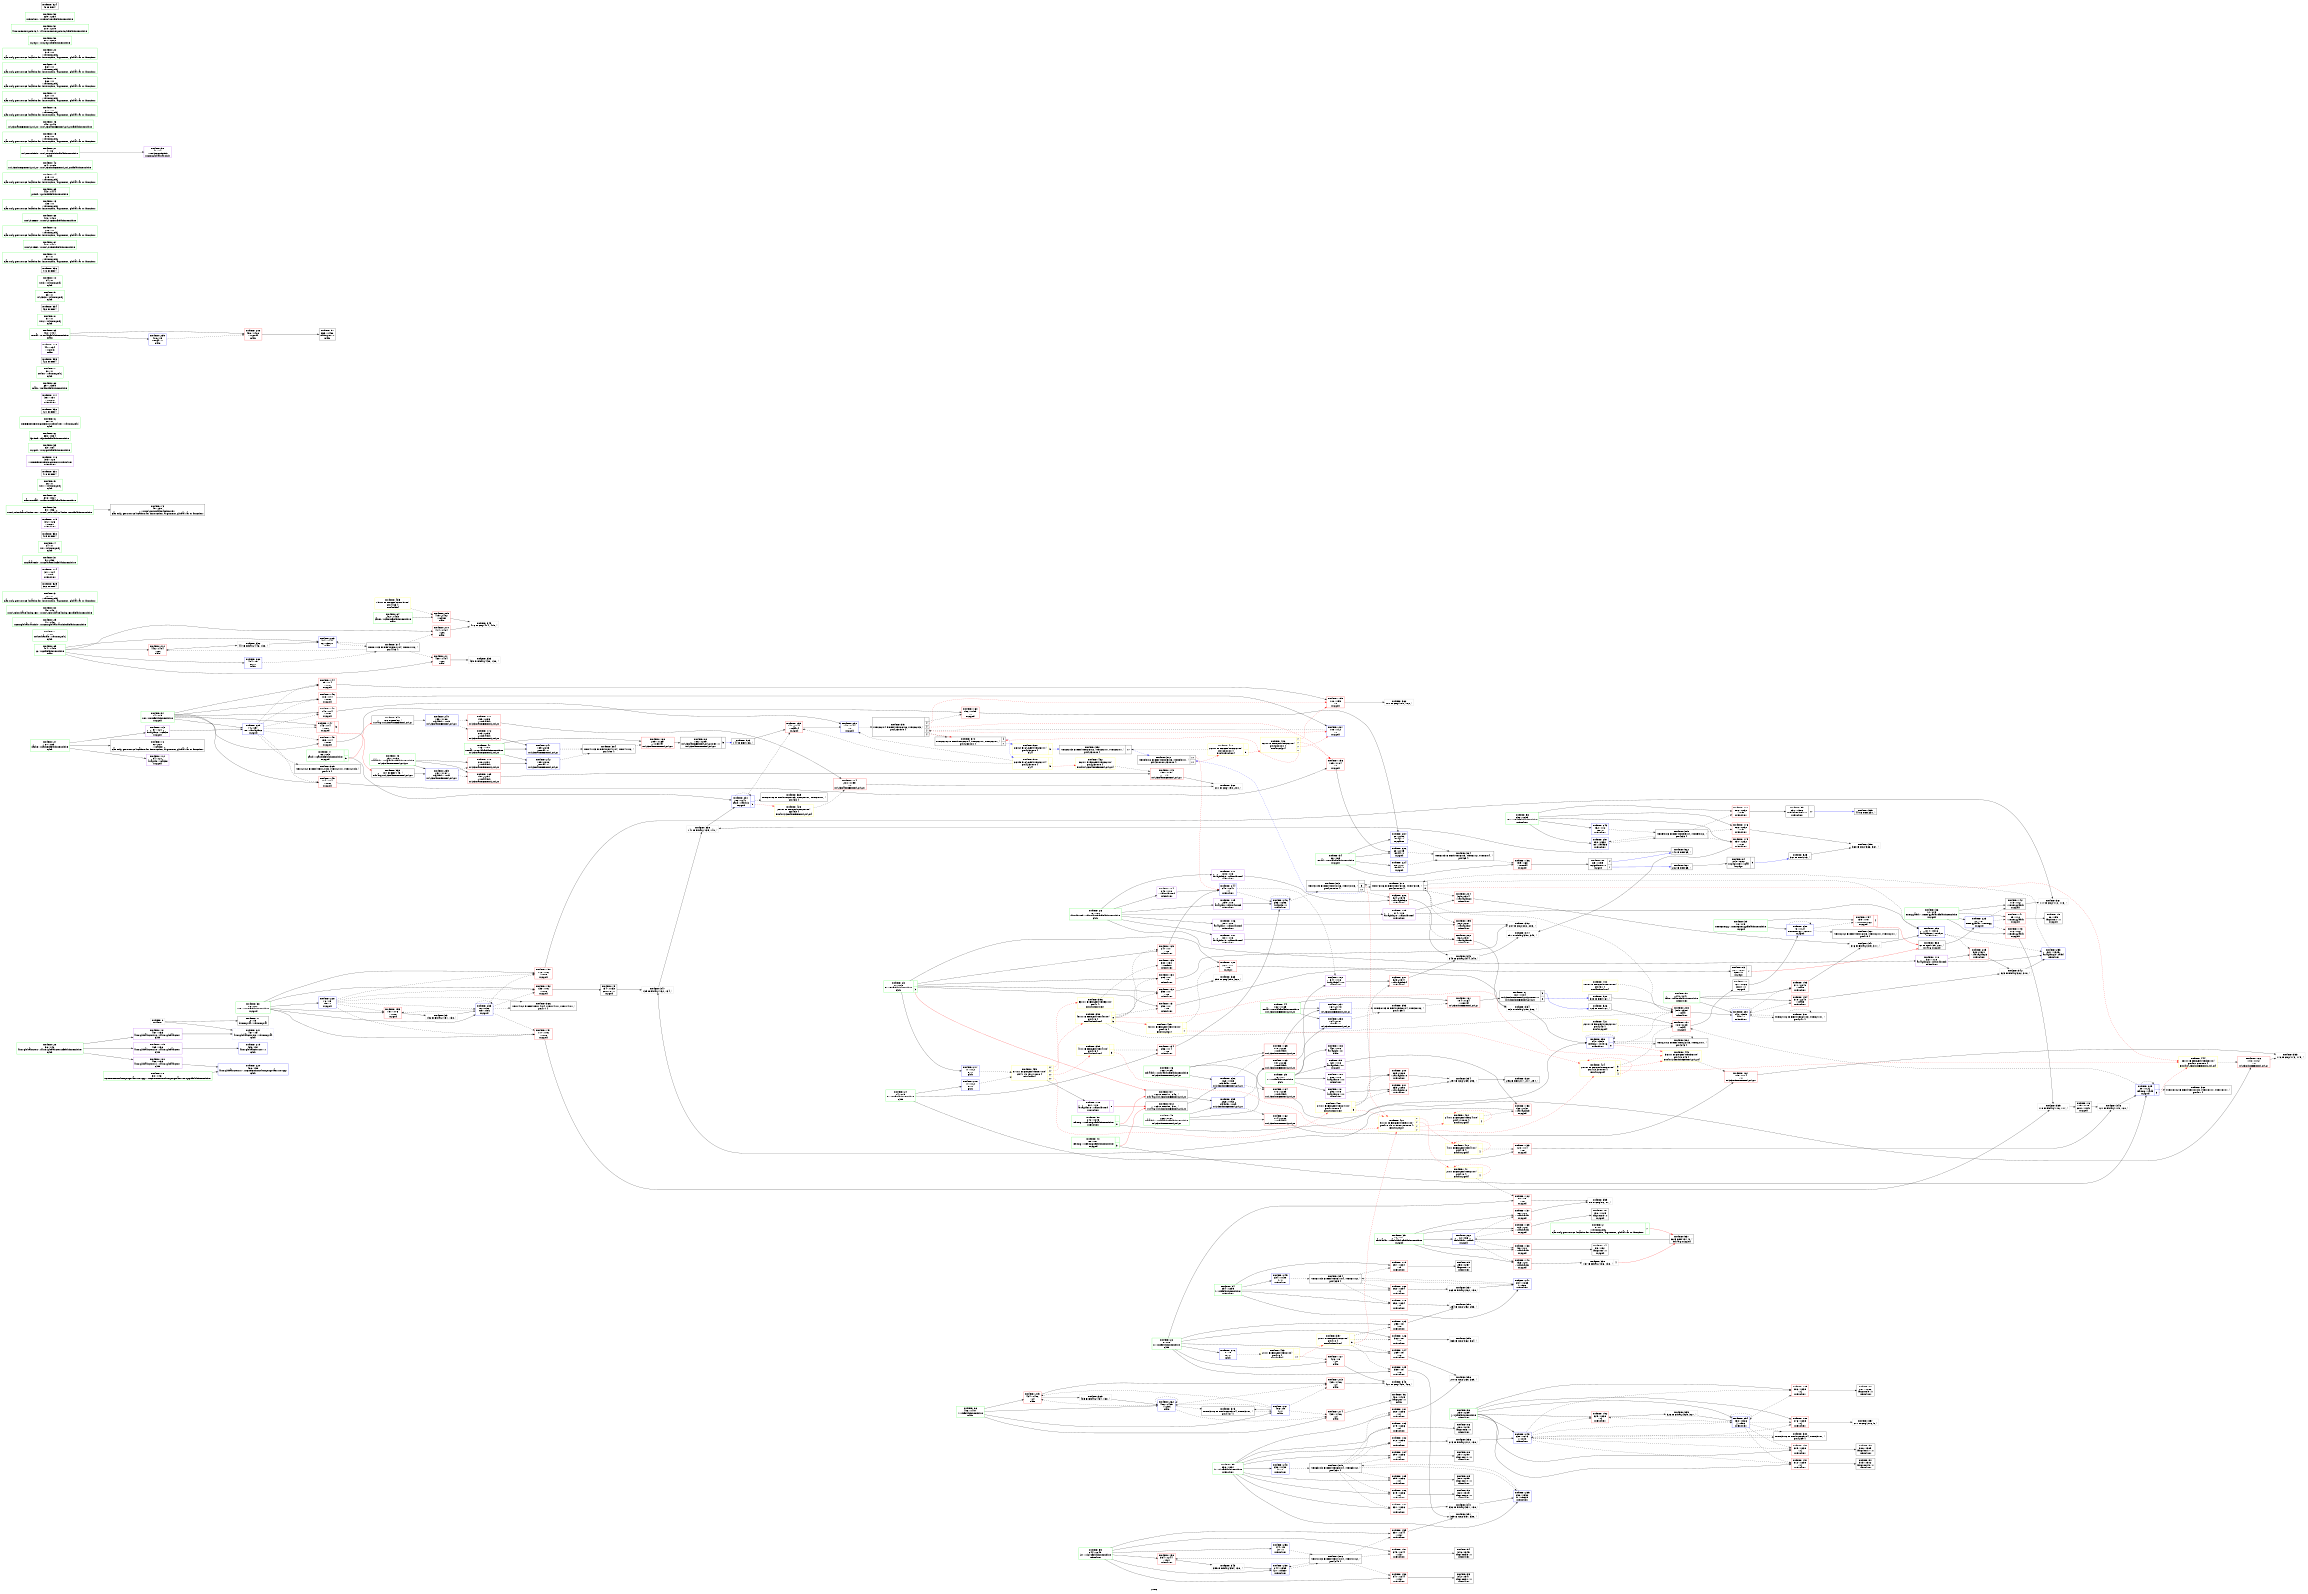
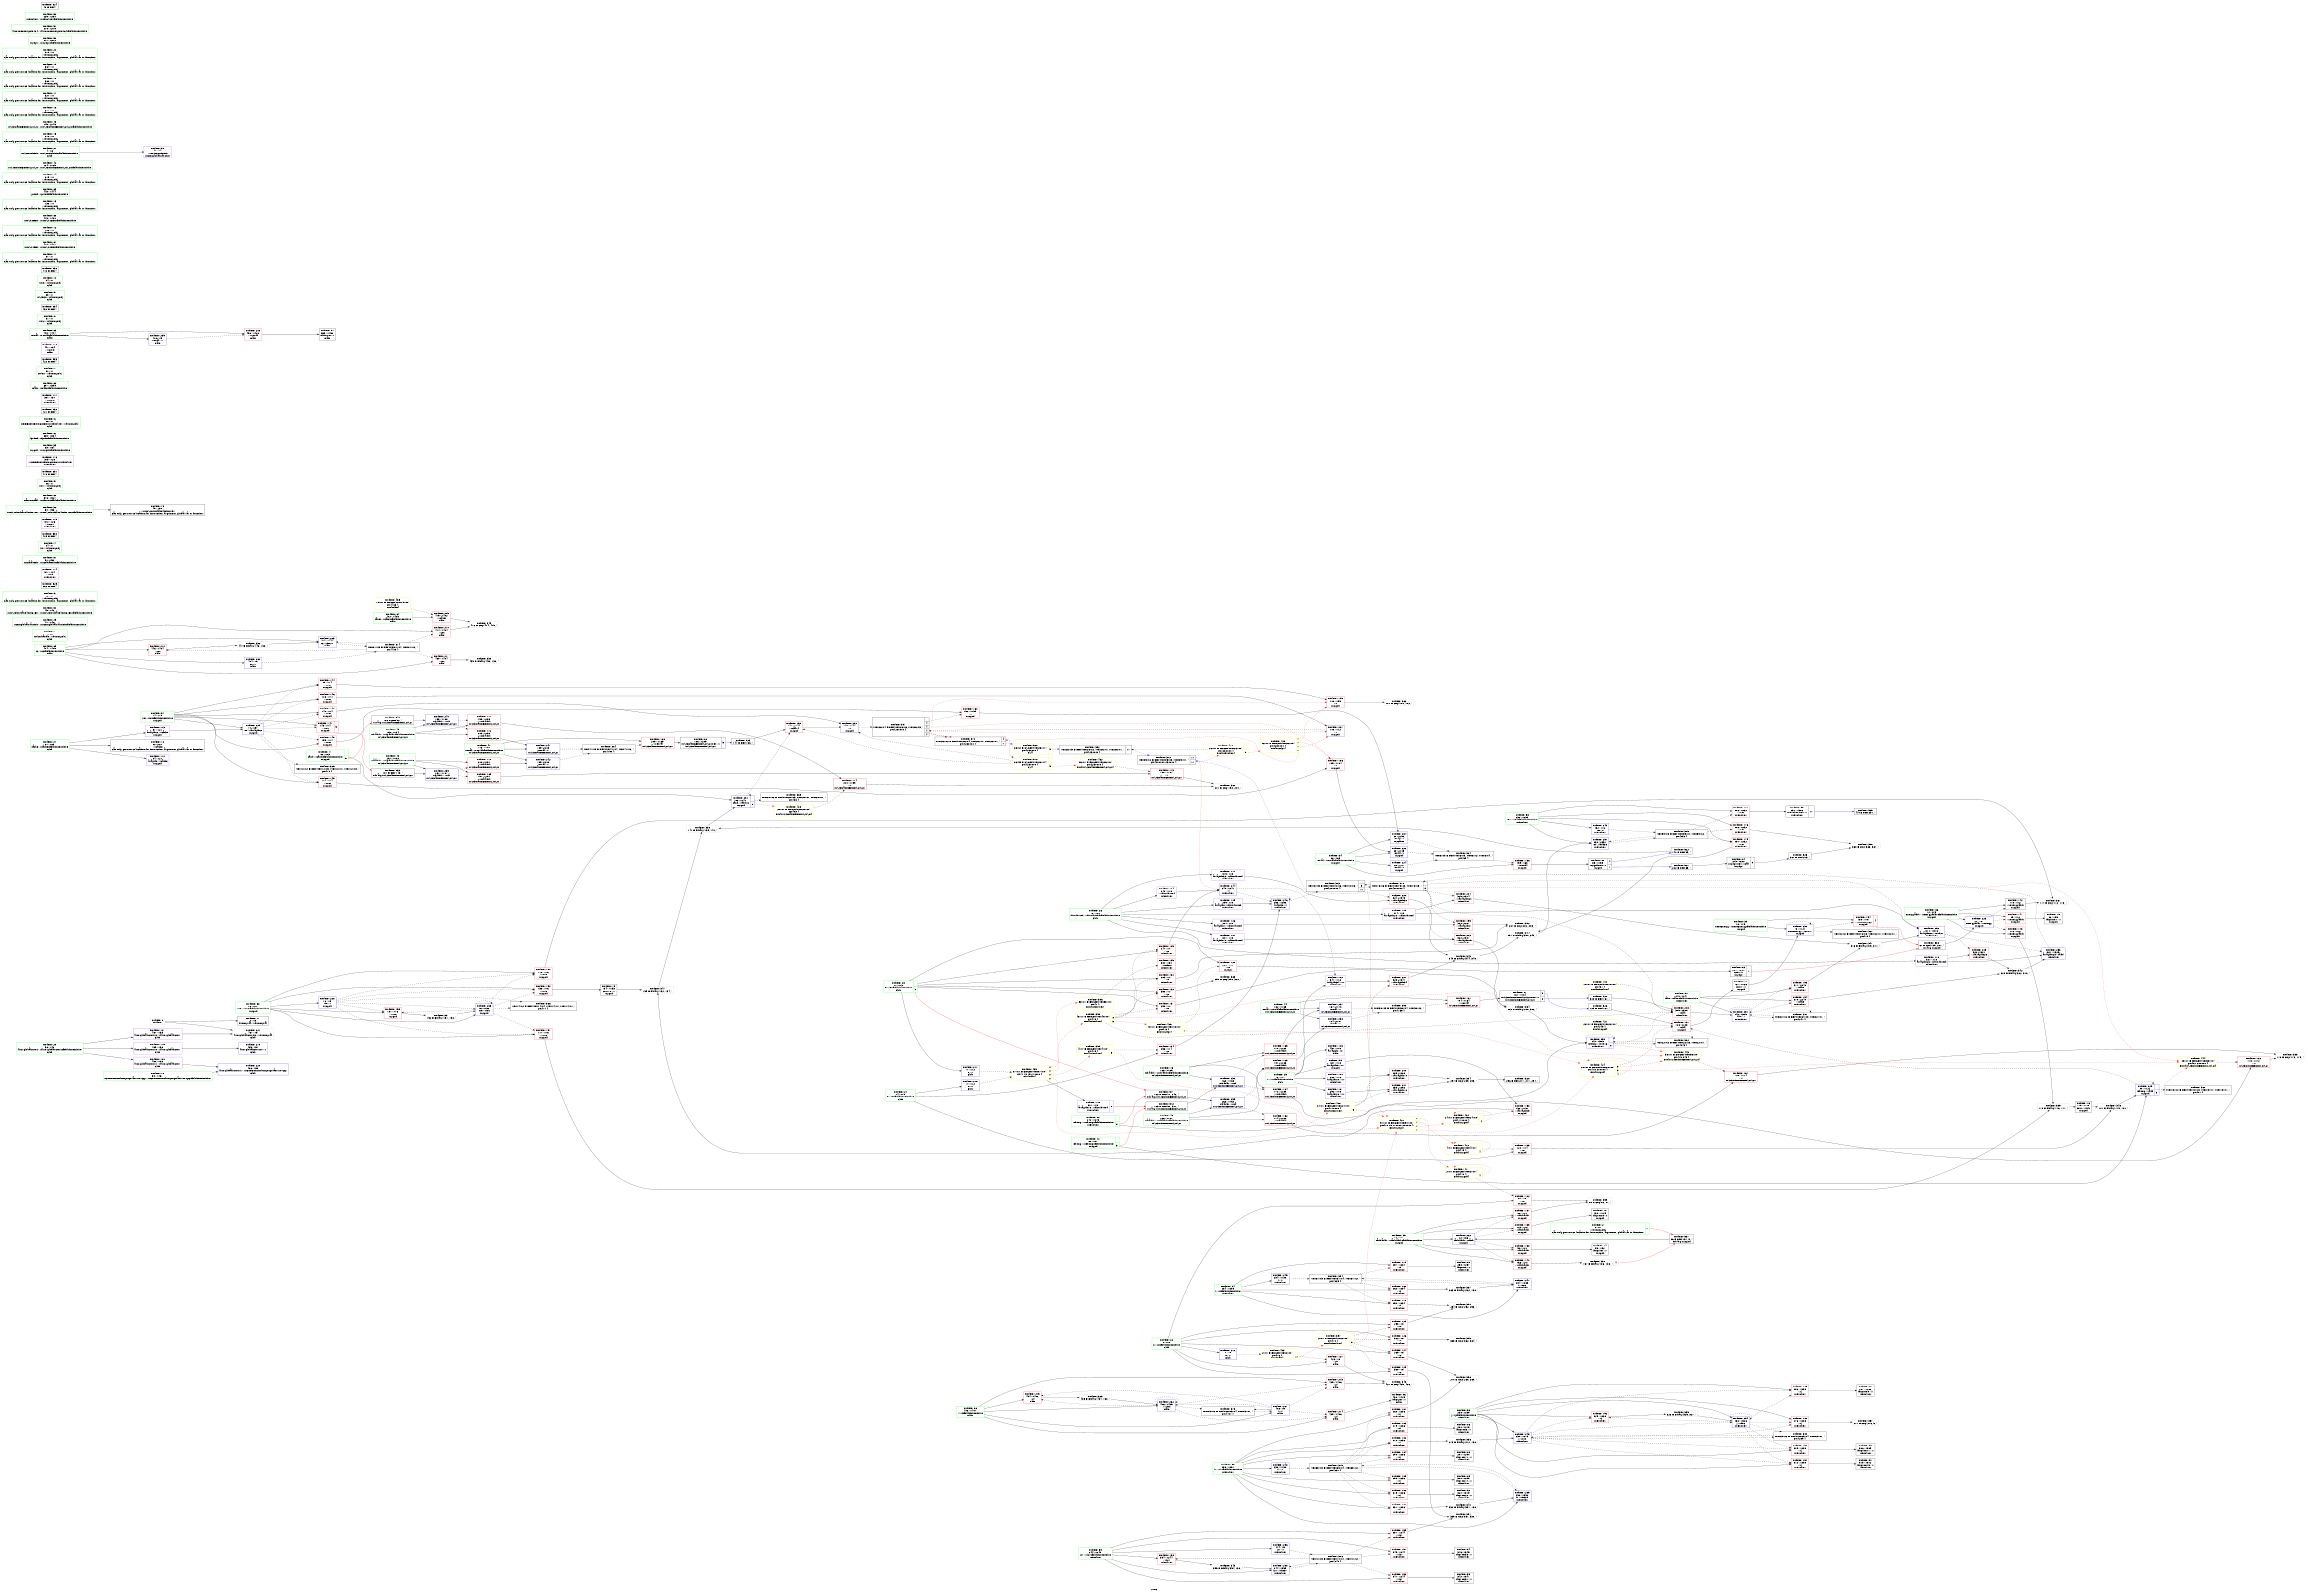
node "NodeID: 49": added
edge "NodeID: 344" -> "NodeID: 257": added
edge "NodeID: 215" -> "NodeID: 213": now "NodeID: 66" -> "NodeID: 213"
